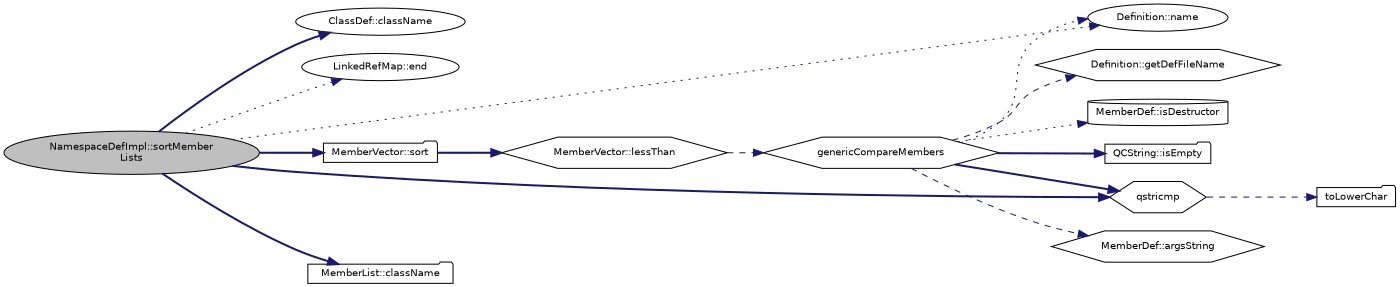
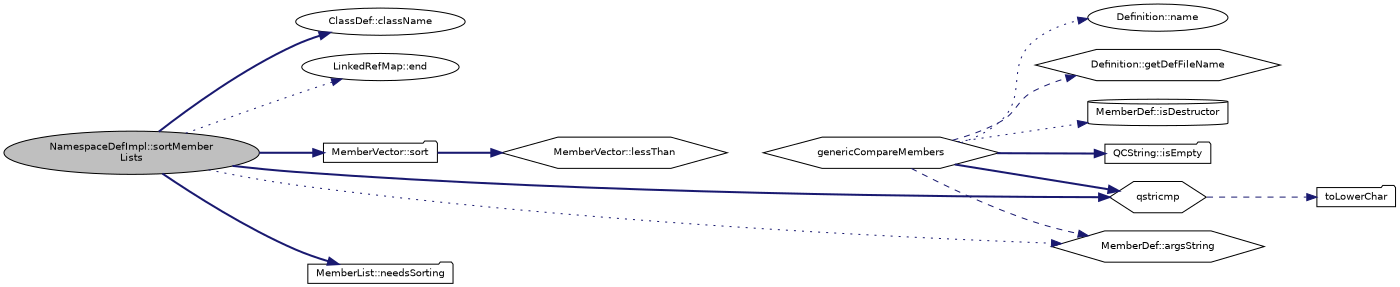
edge "NamespaceDefImpl::sortMember Lists" -> "Definition::name": now "NamespaceDefImpl::sortMember Lists" -> "MemberDef::argsString"
edge "MemberVector::lessThan" -> "genericCompareMembers": removed
node "MemberList::className": label "MemberList::className" -> "MemberList::needsSorting"
